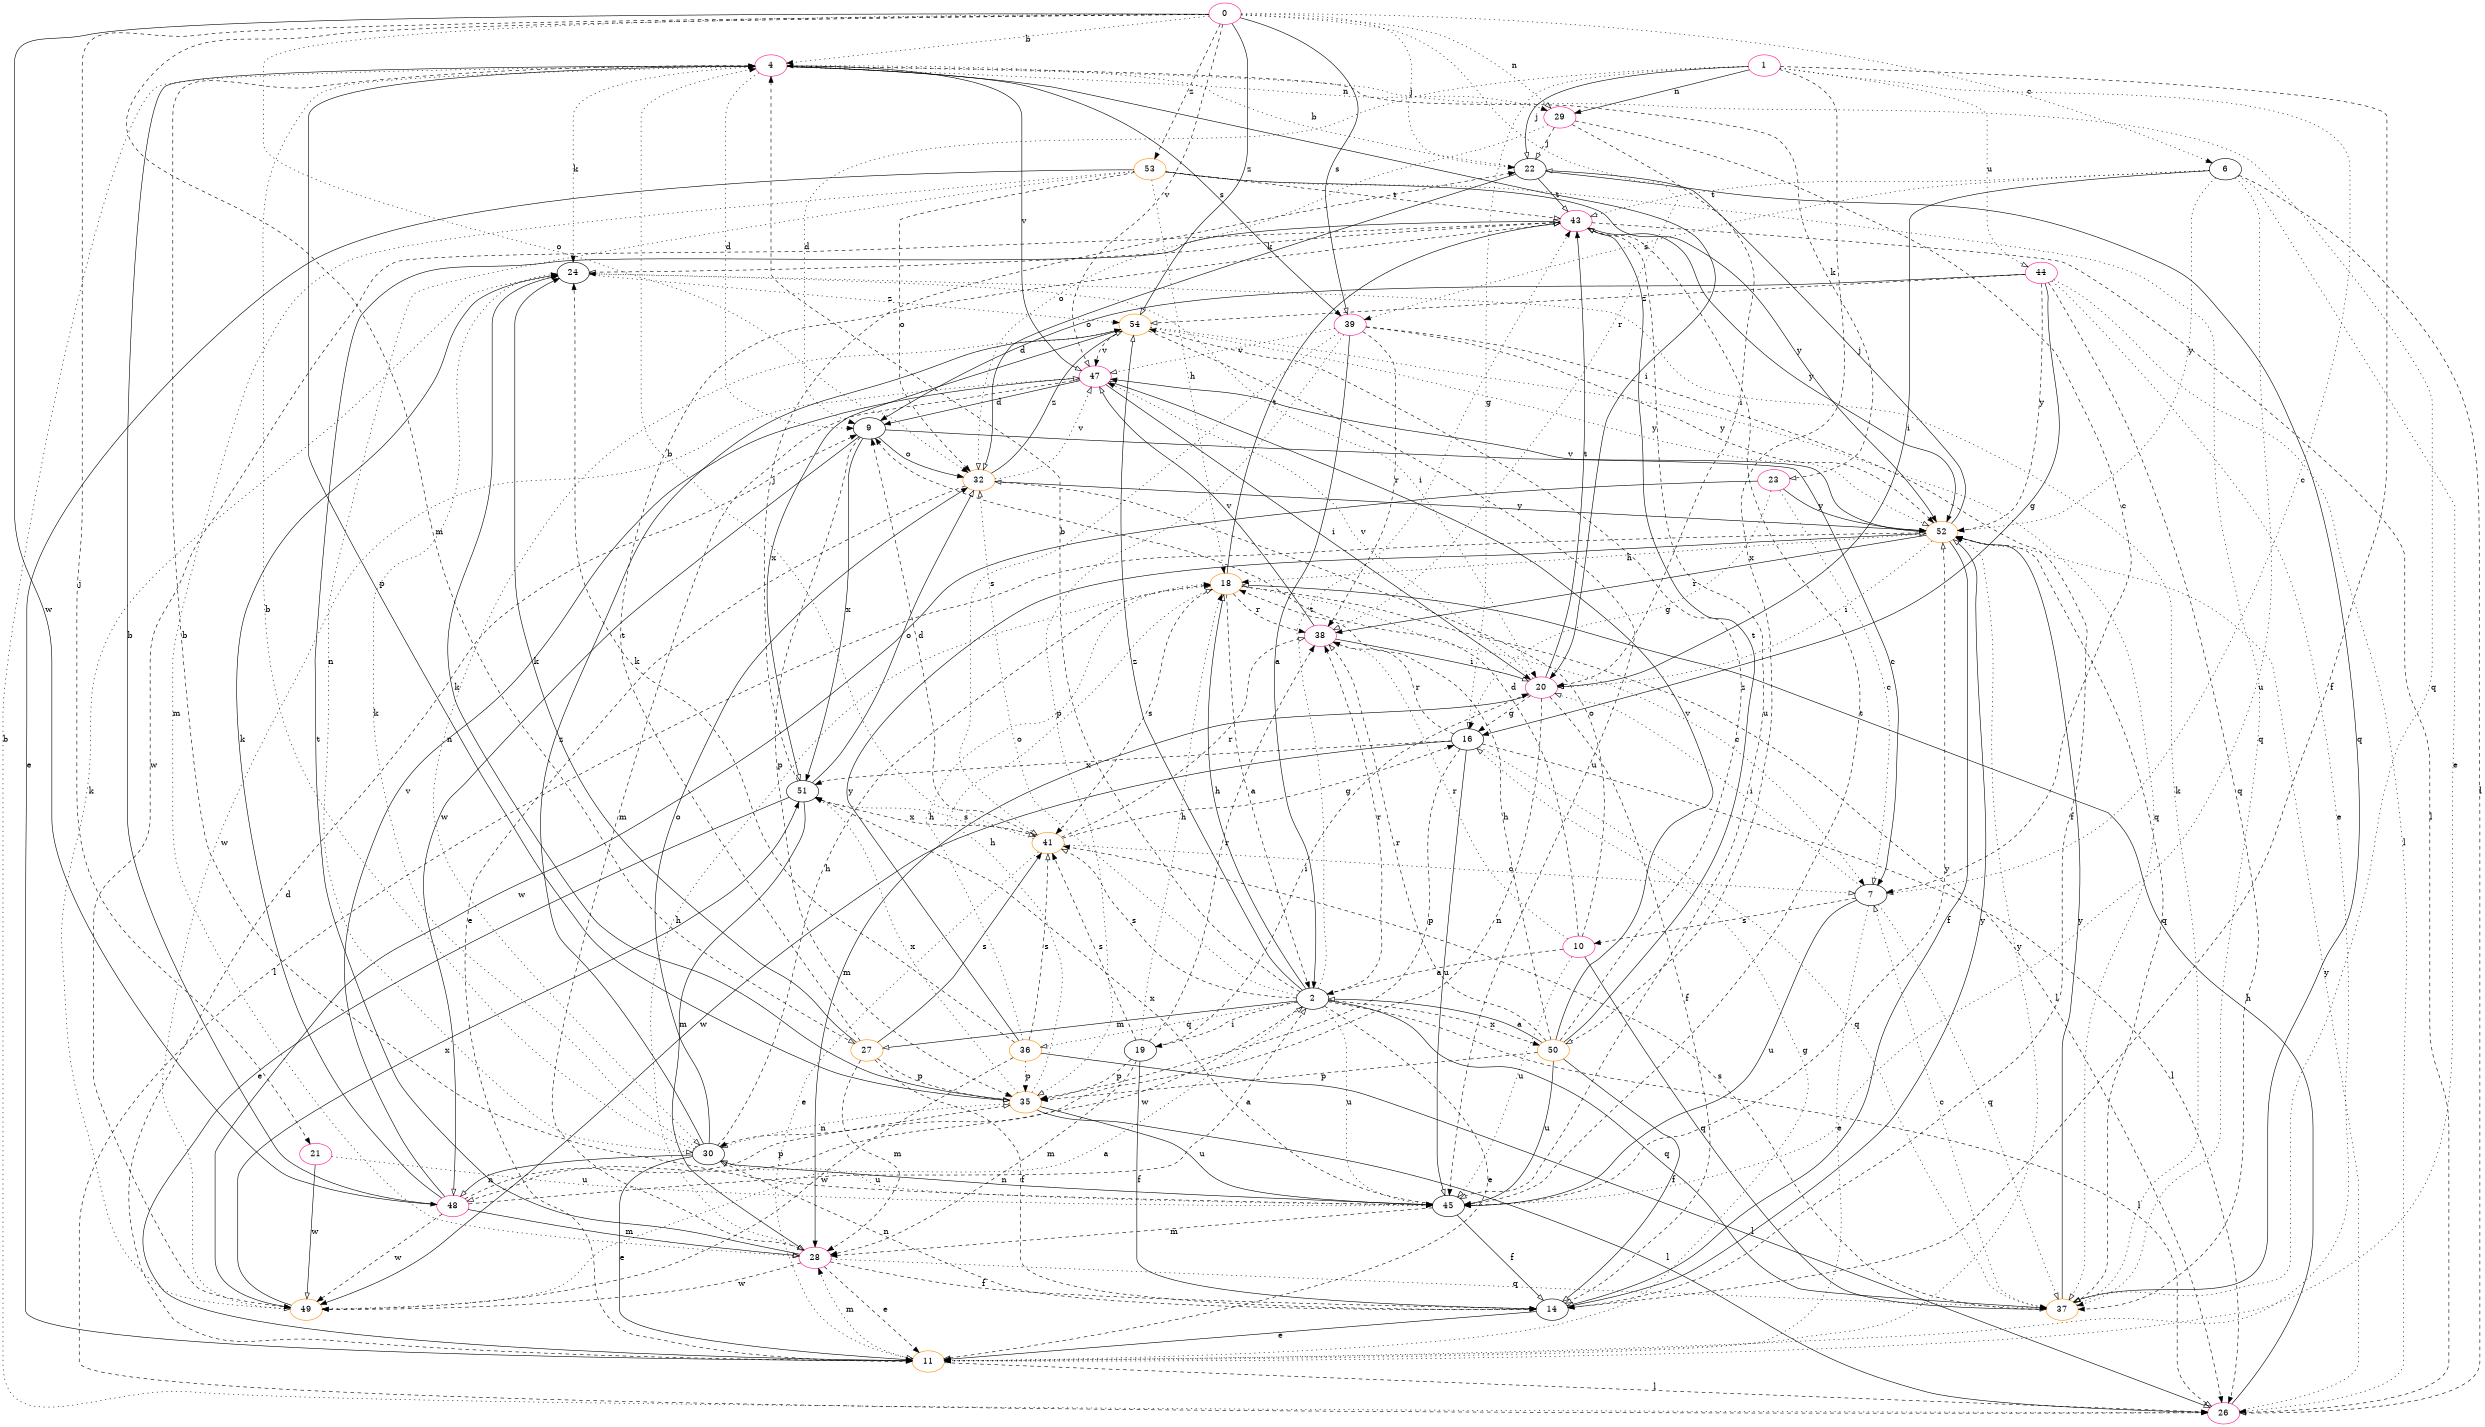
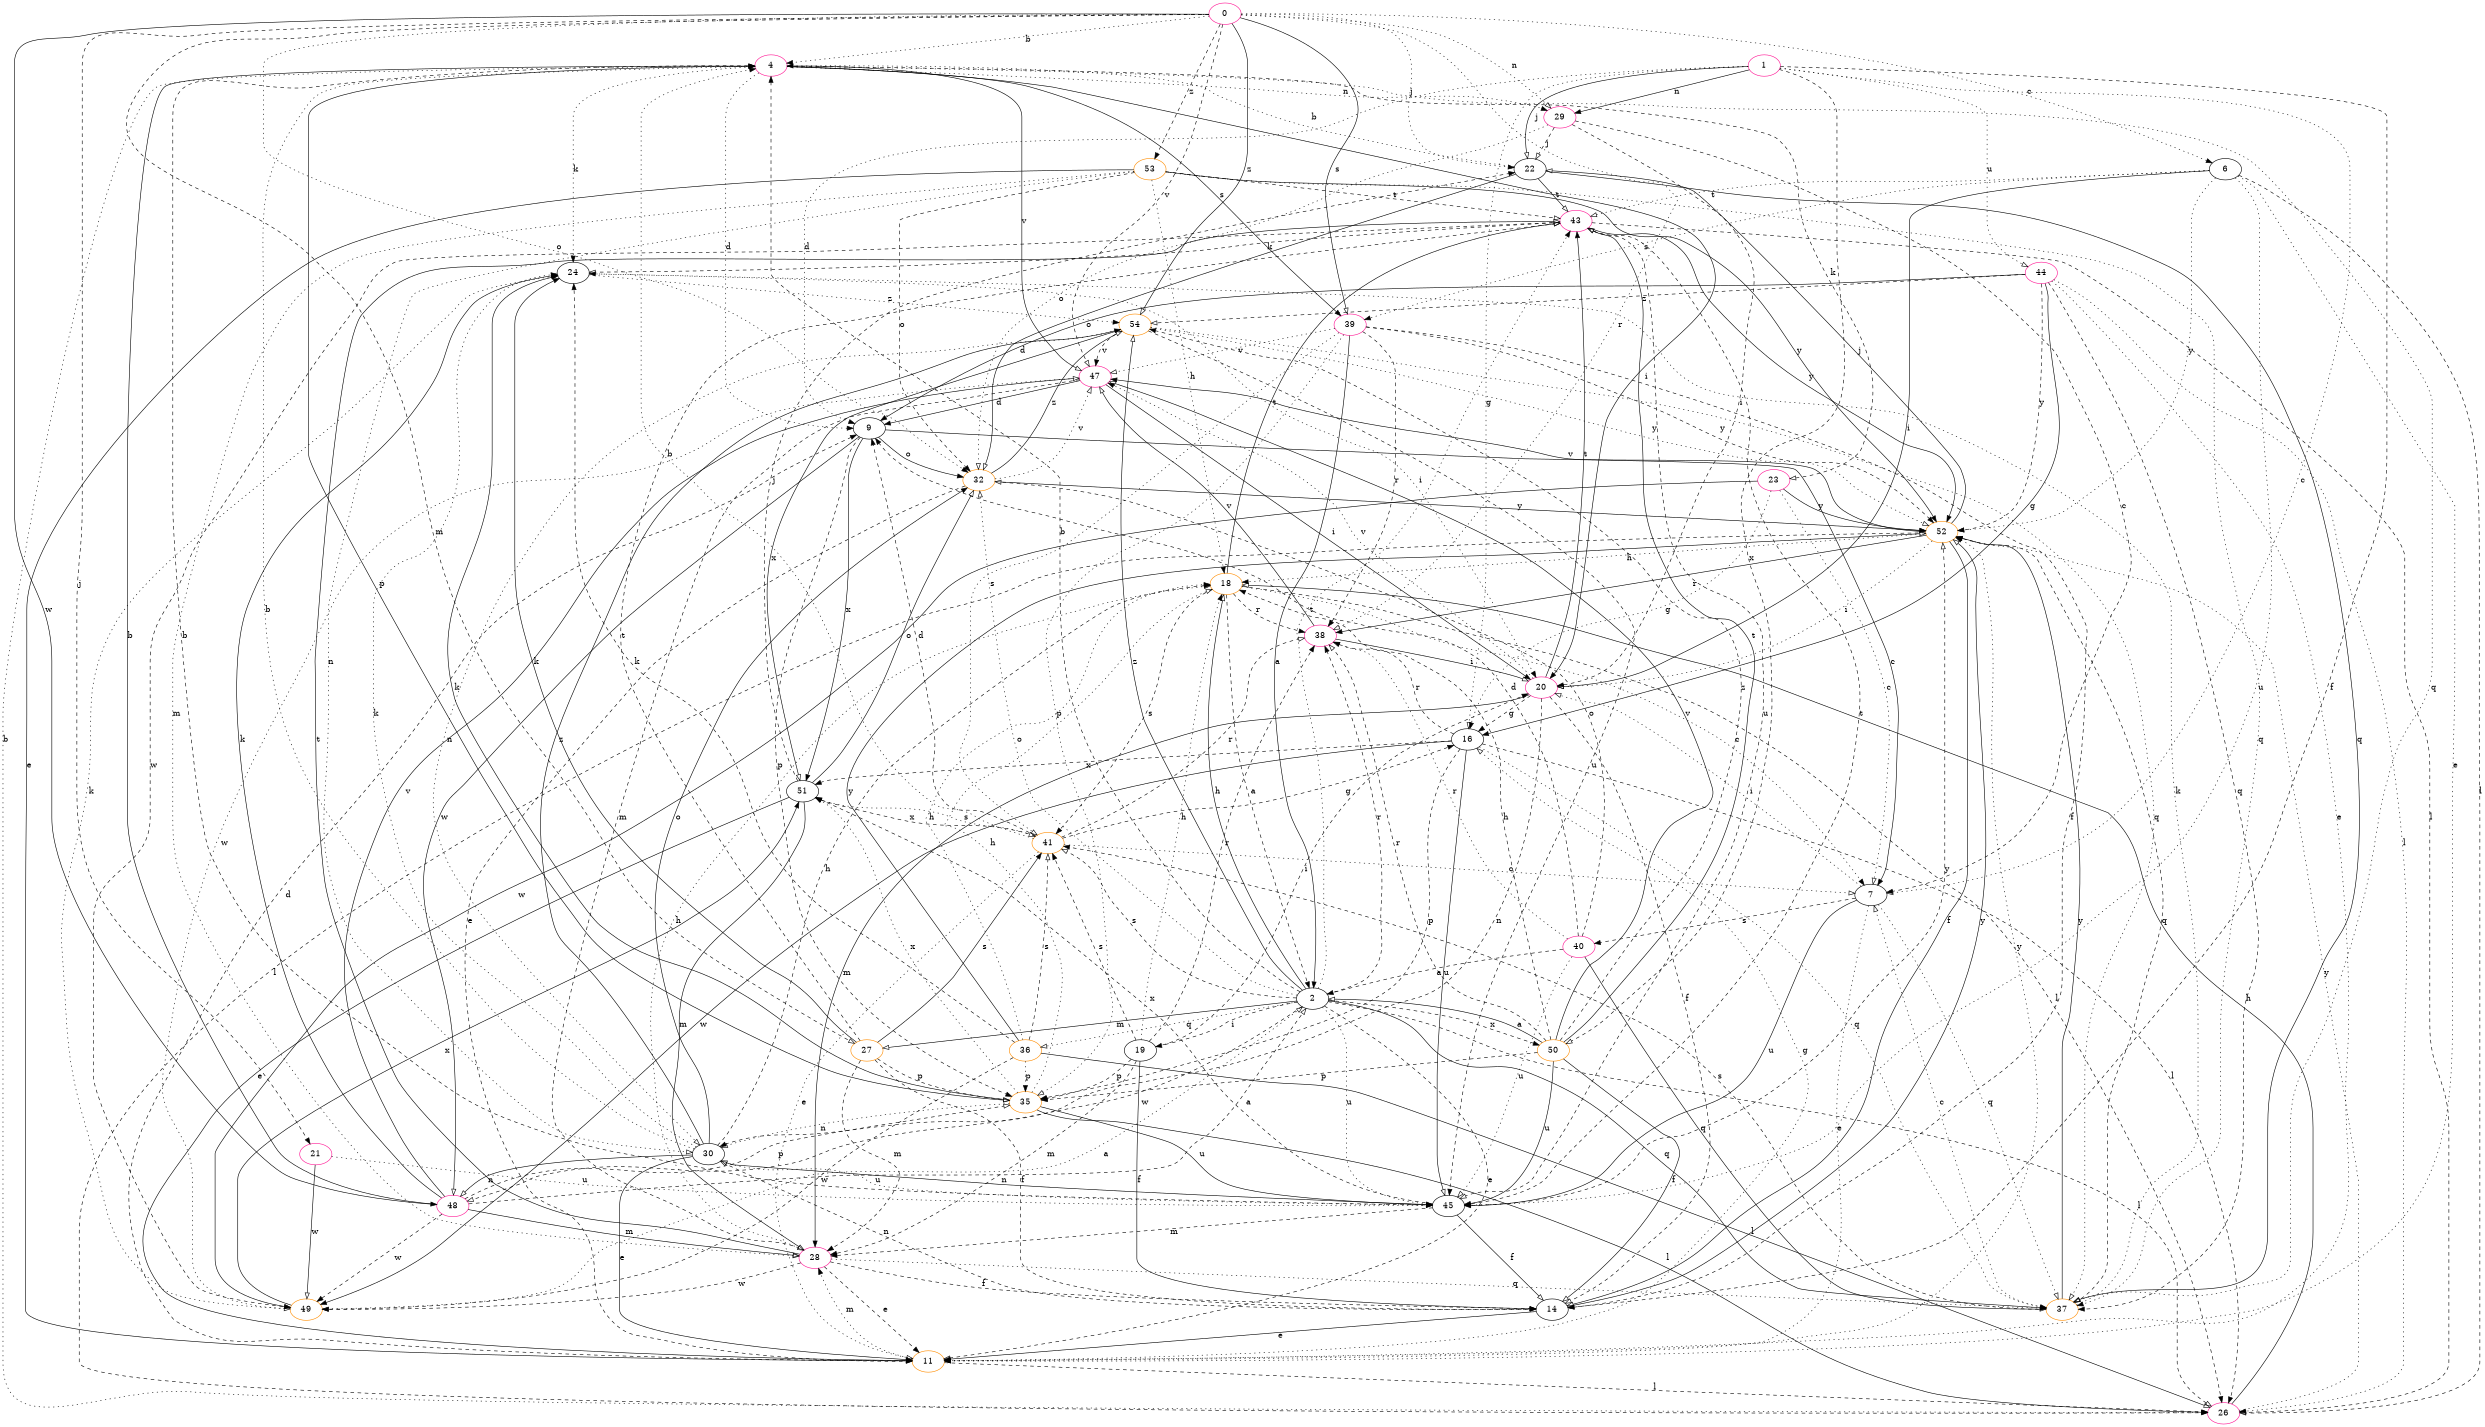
node "10": label "10" -> "40"
